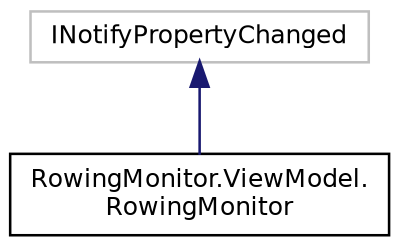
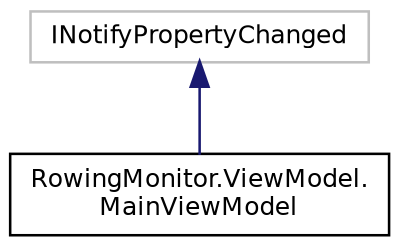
node "RowingMonitor.ViewModel. RowingMonitor": label "RowingMonitor.ViewModel. RowingMonitor" -> "RowingMonitor.ViewModel. MainViewModel"
